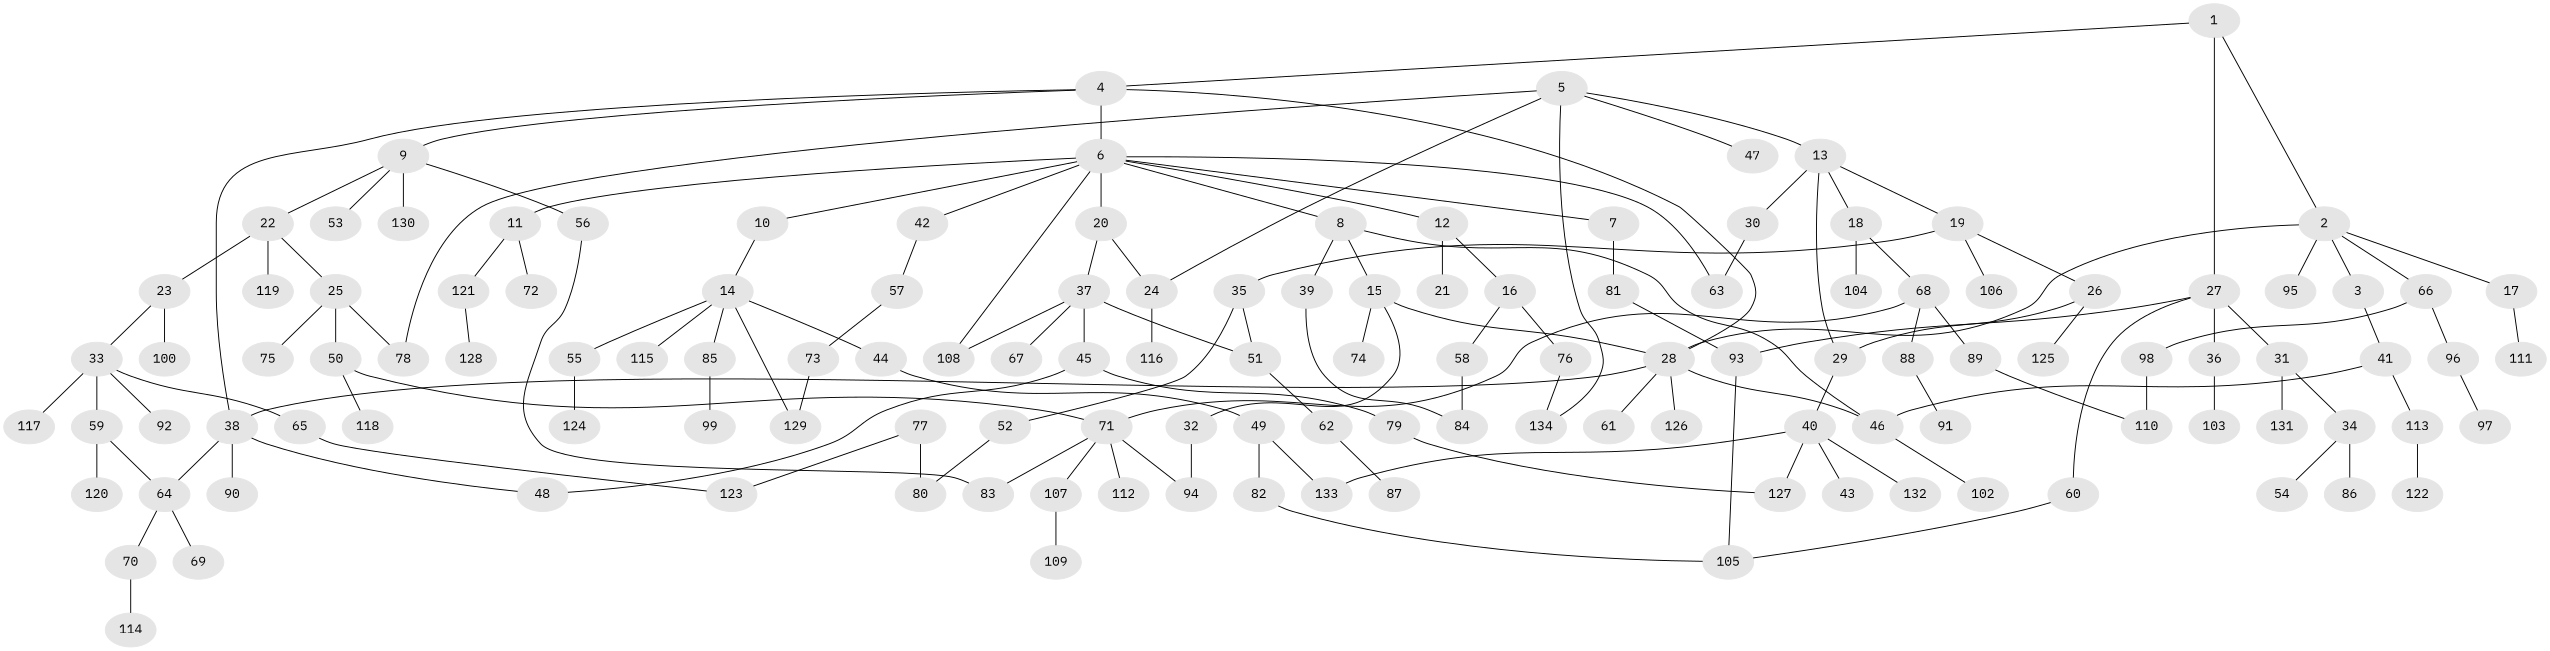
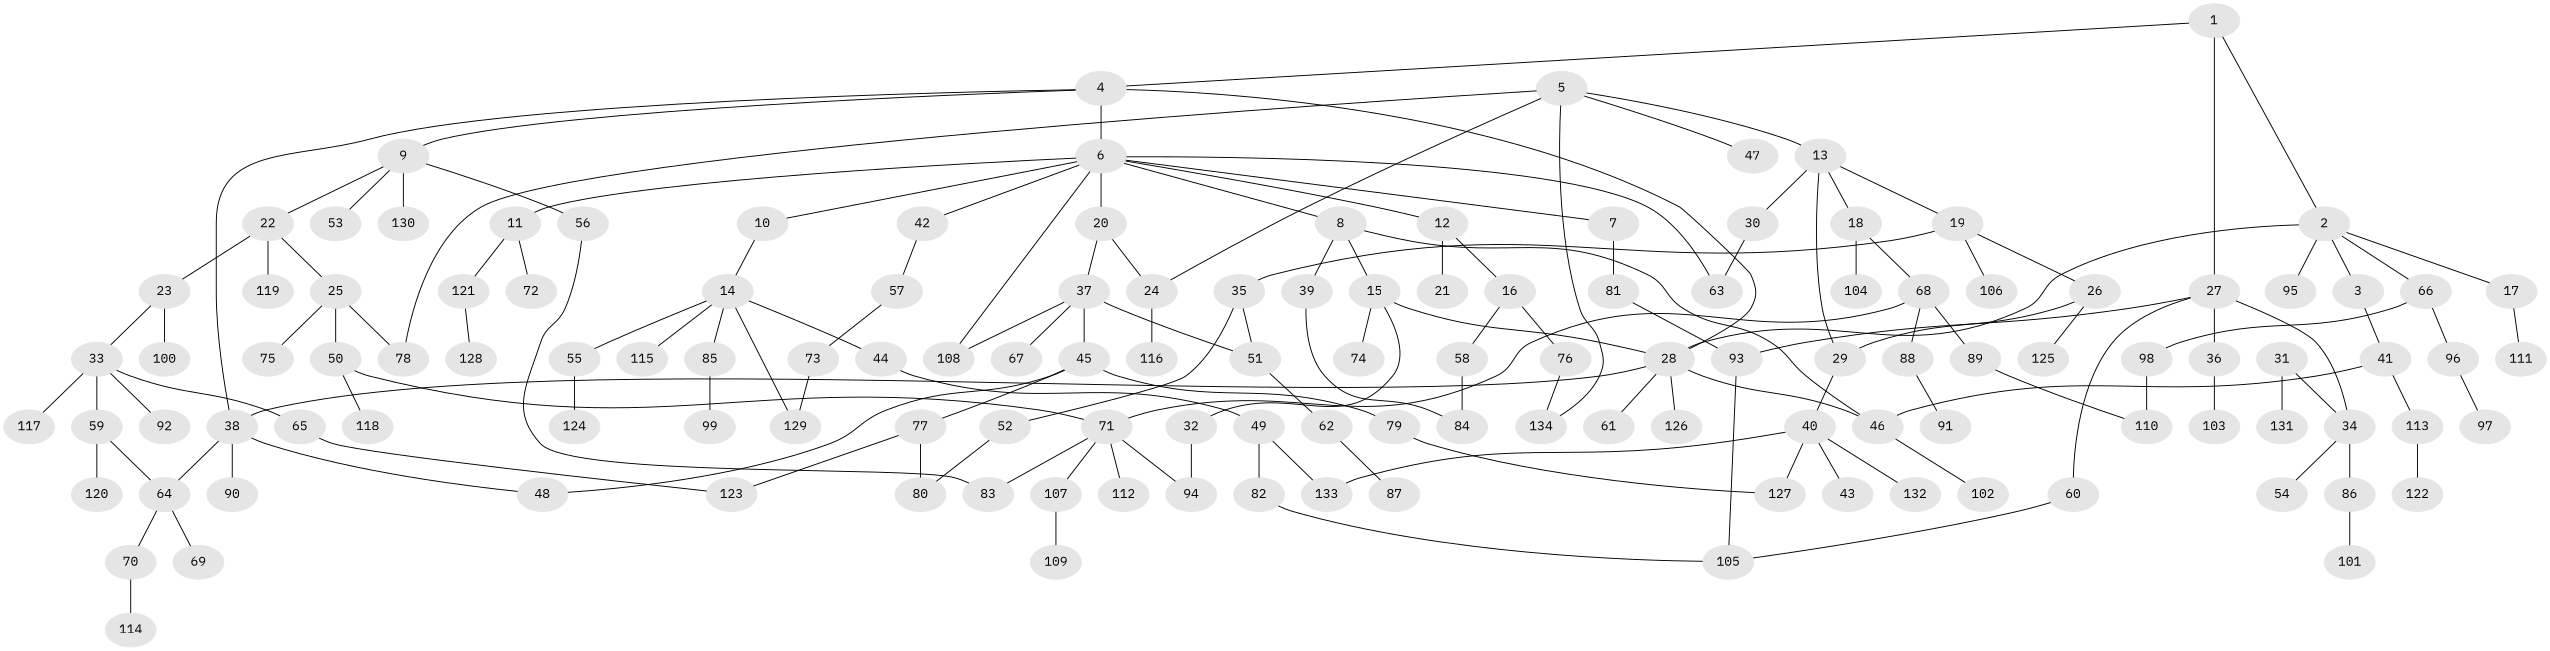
edge "27" -- "31": now "27" -- "34"
edge "45" -- "77": added
node "101": added
